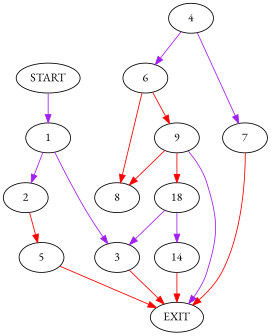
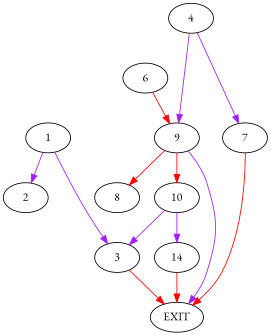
edge "4" -> "6": now "4" -> "9"
node "START": removed
edge "6" -> "8": removed
node "18": label "18" -> "10"
node "5": removed
